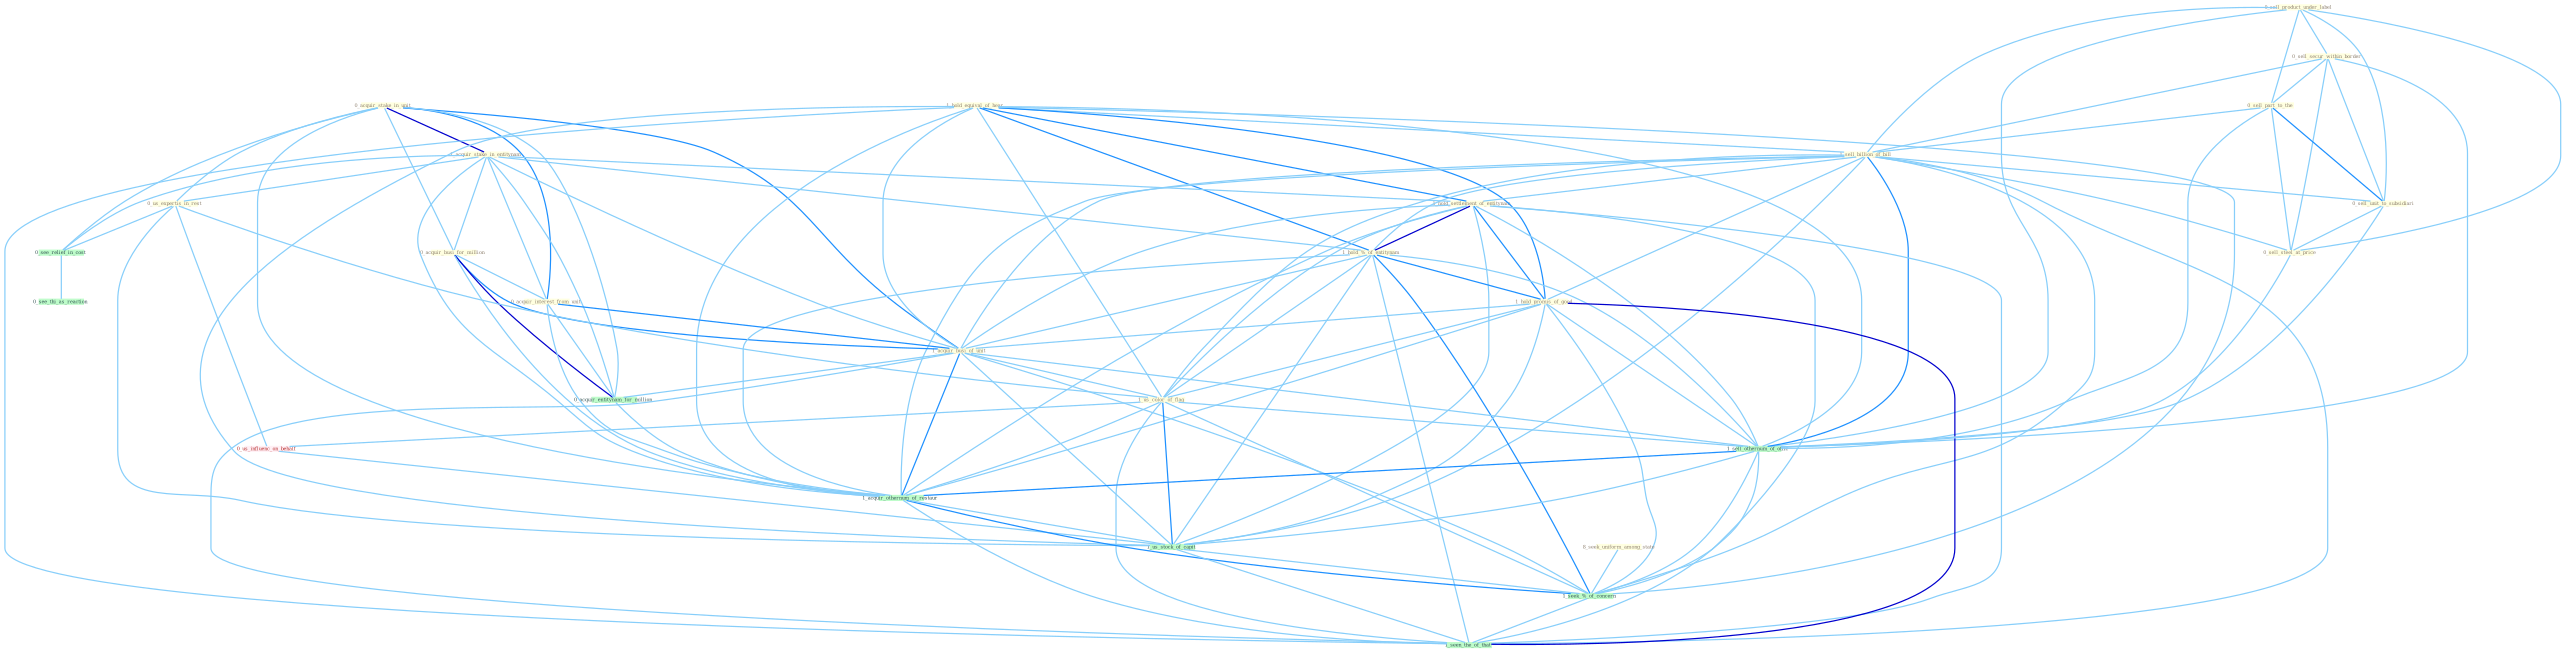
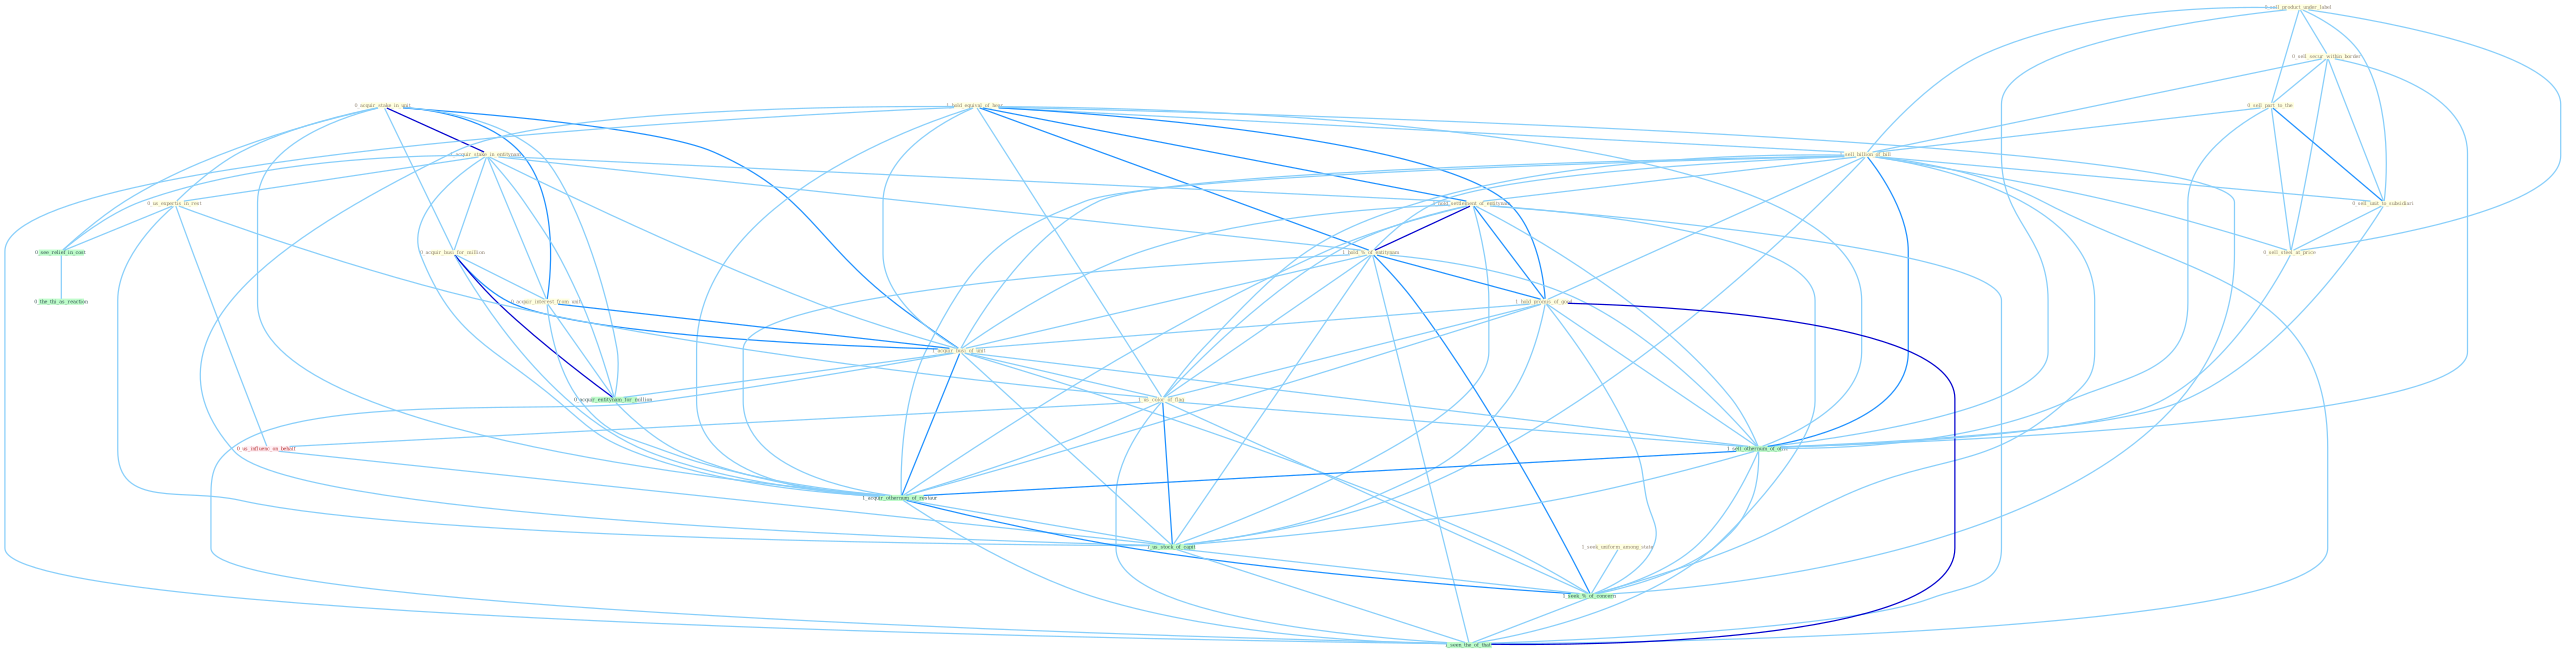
node "0_see_thi_as_reaction": label "0_see_thi_as_reaction" -> "0_the_thi_as_reaction"
node "8_seek_uniform_among_state": label "8_seek_uniform_among_state" -> "1_seek_uniform_among_state"
